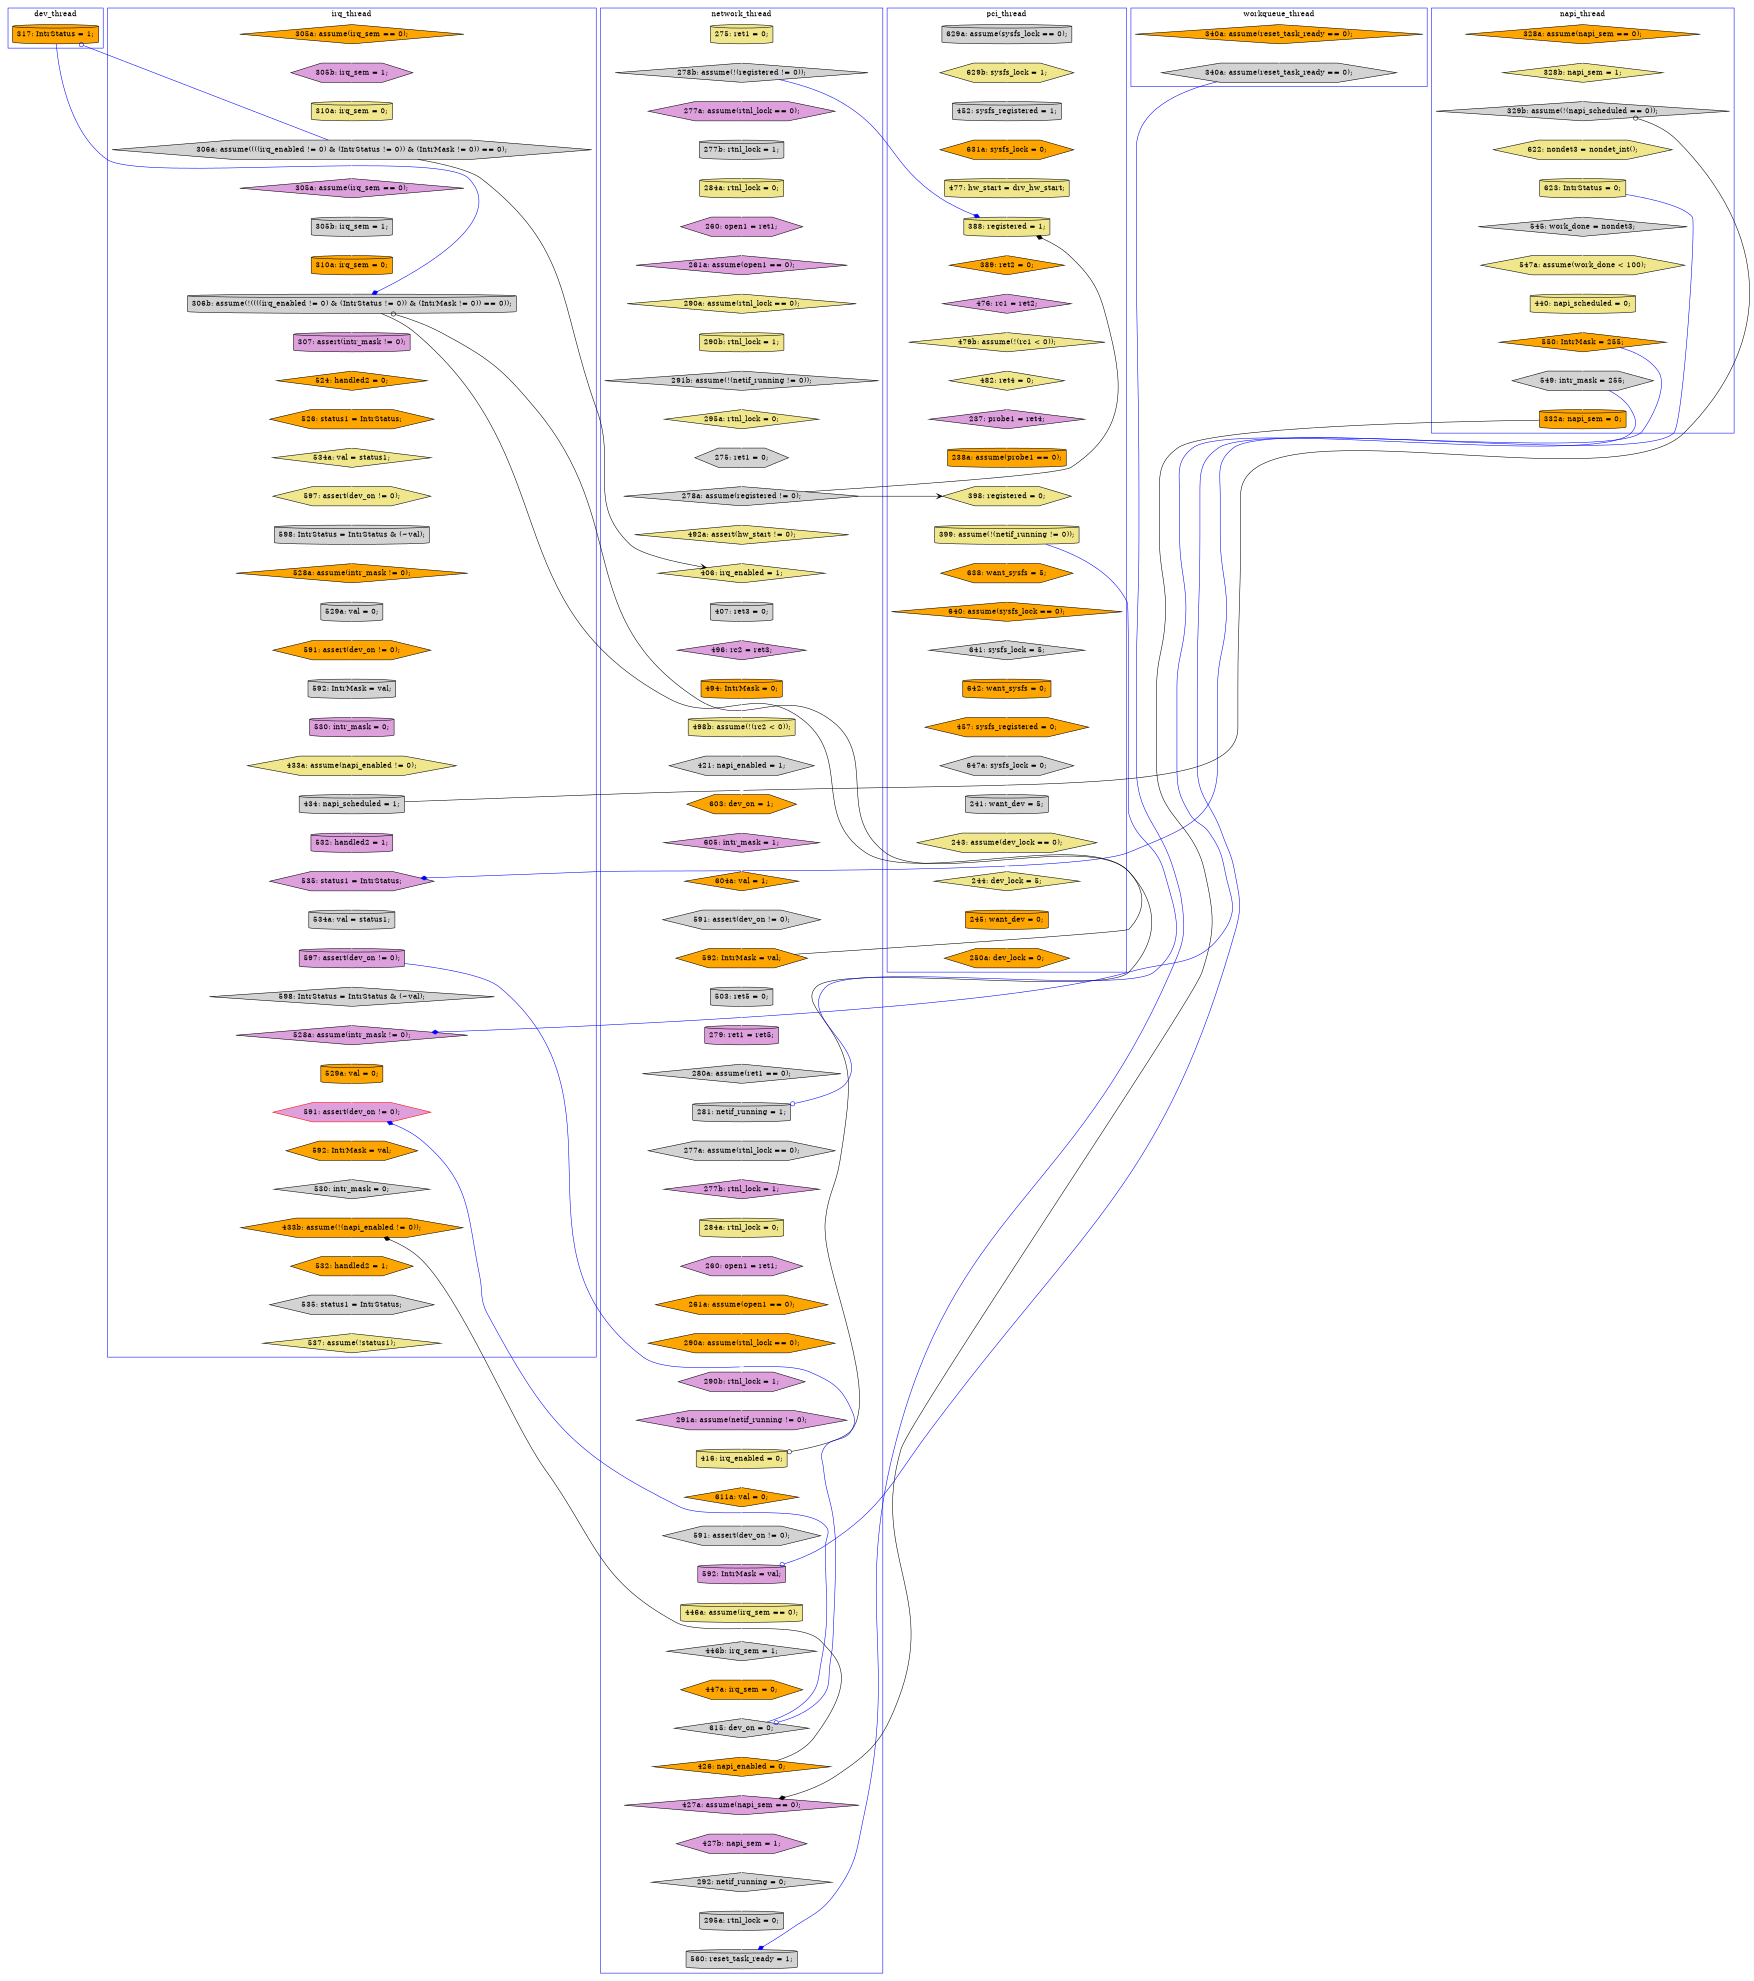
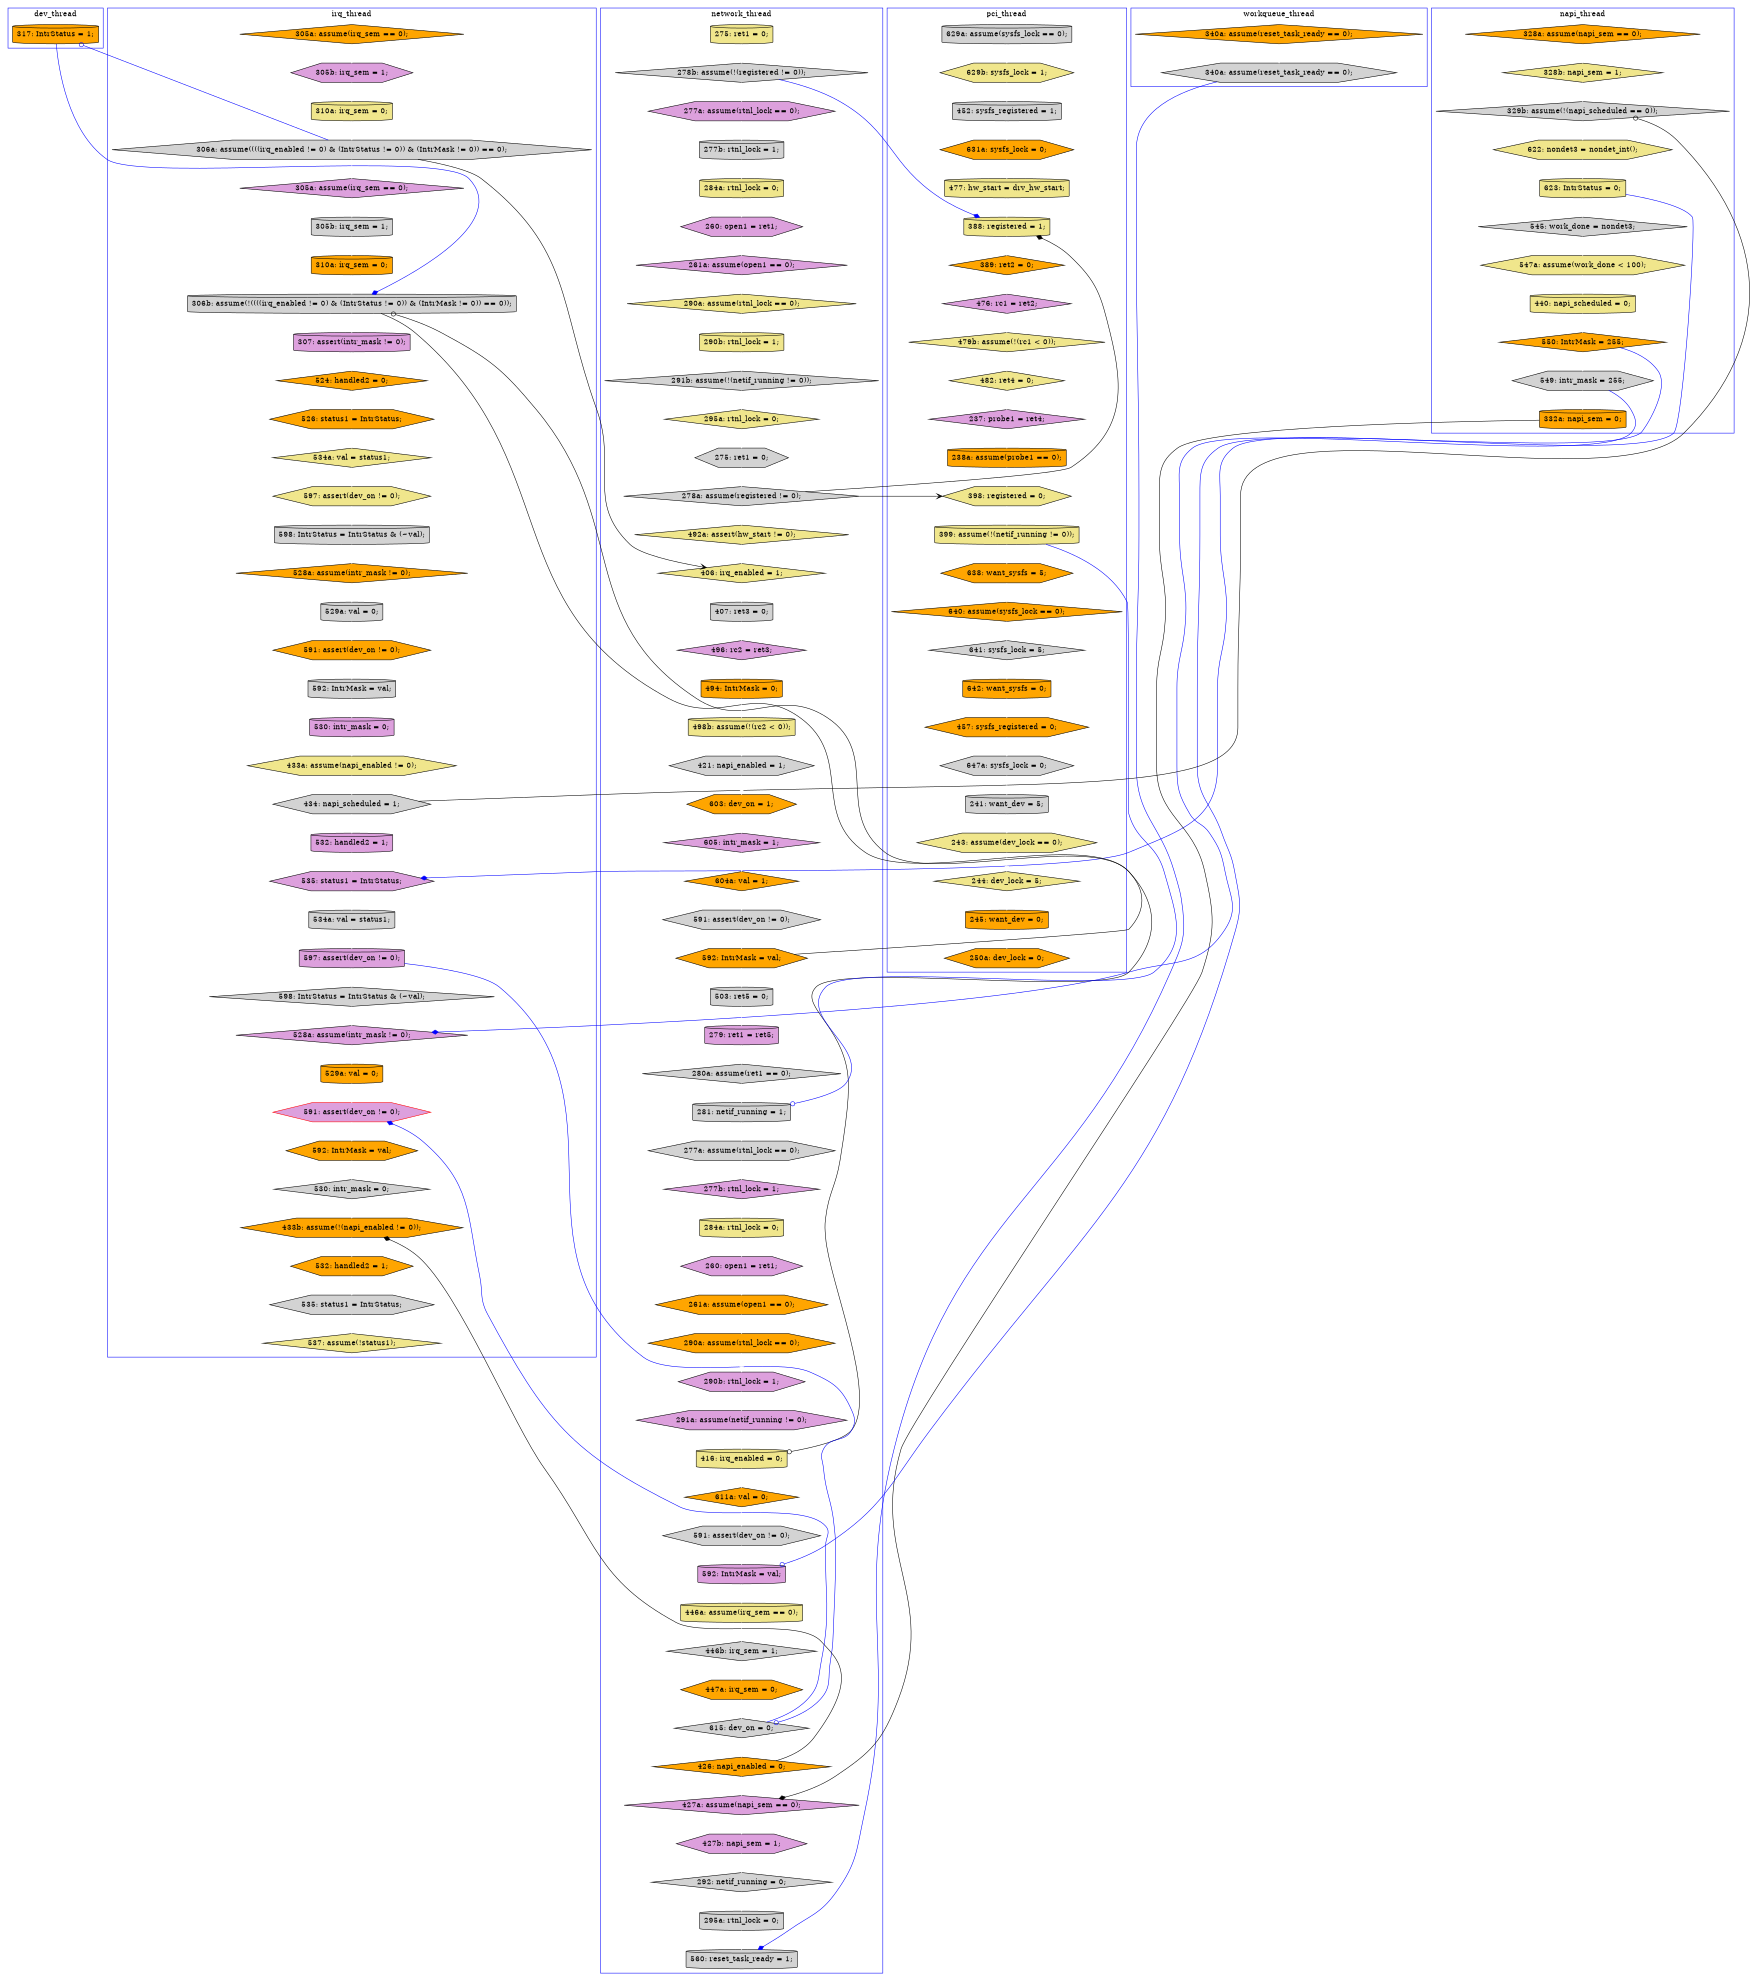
node "434: napi_scheduled = 1;": shape cylinder -> hexagon
